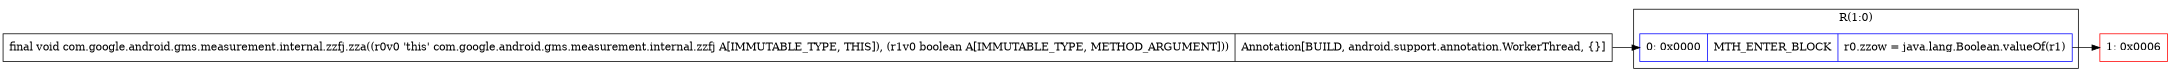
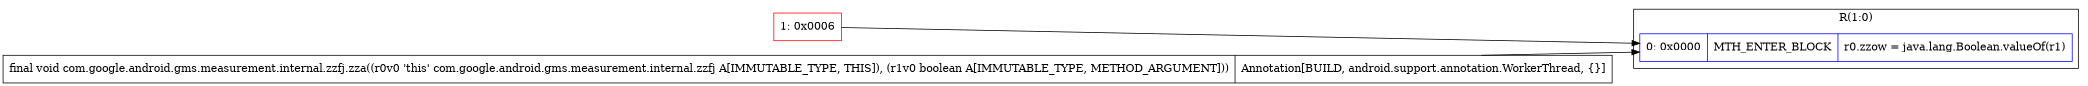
edge "0: 0x0000" -> "1: 0x0006": reversed
